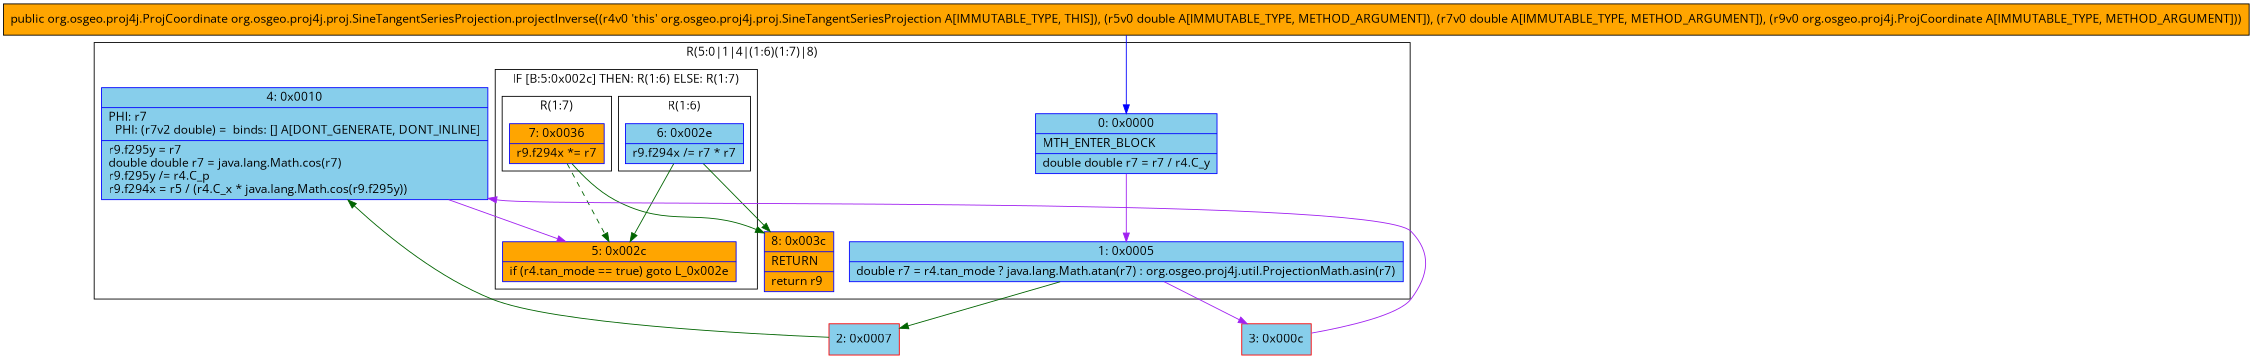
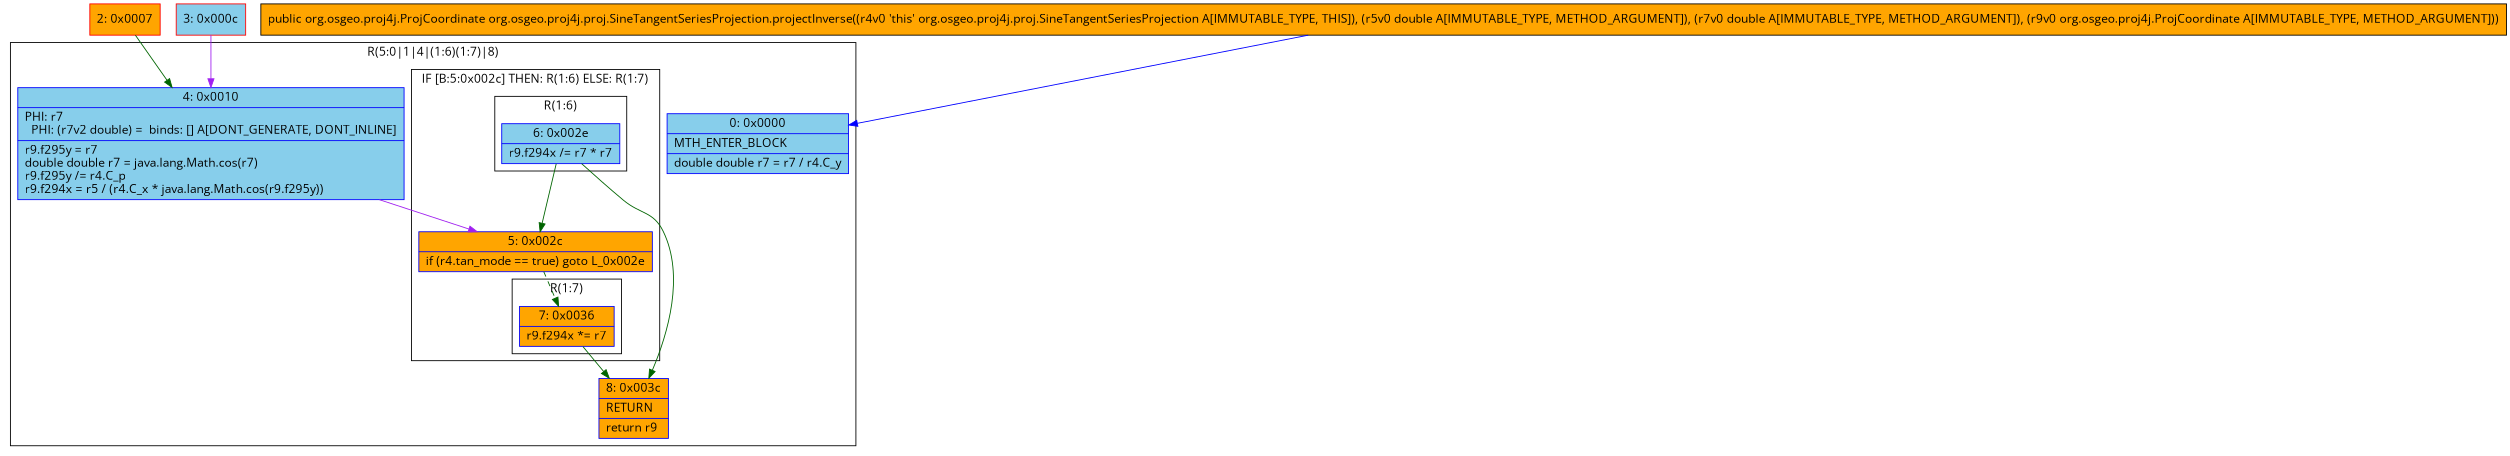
edge "7: 0x0036" -> "5: 0x002c": reversed
node "1: 0x0005": removed
node "2: 0x0007": fillcolor skyblue -> orange
